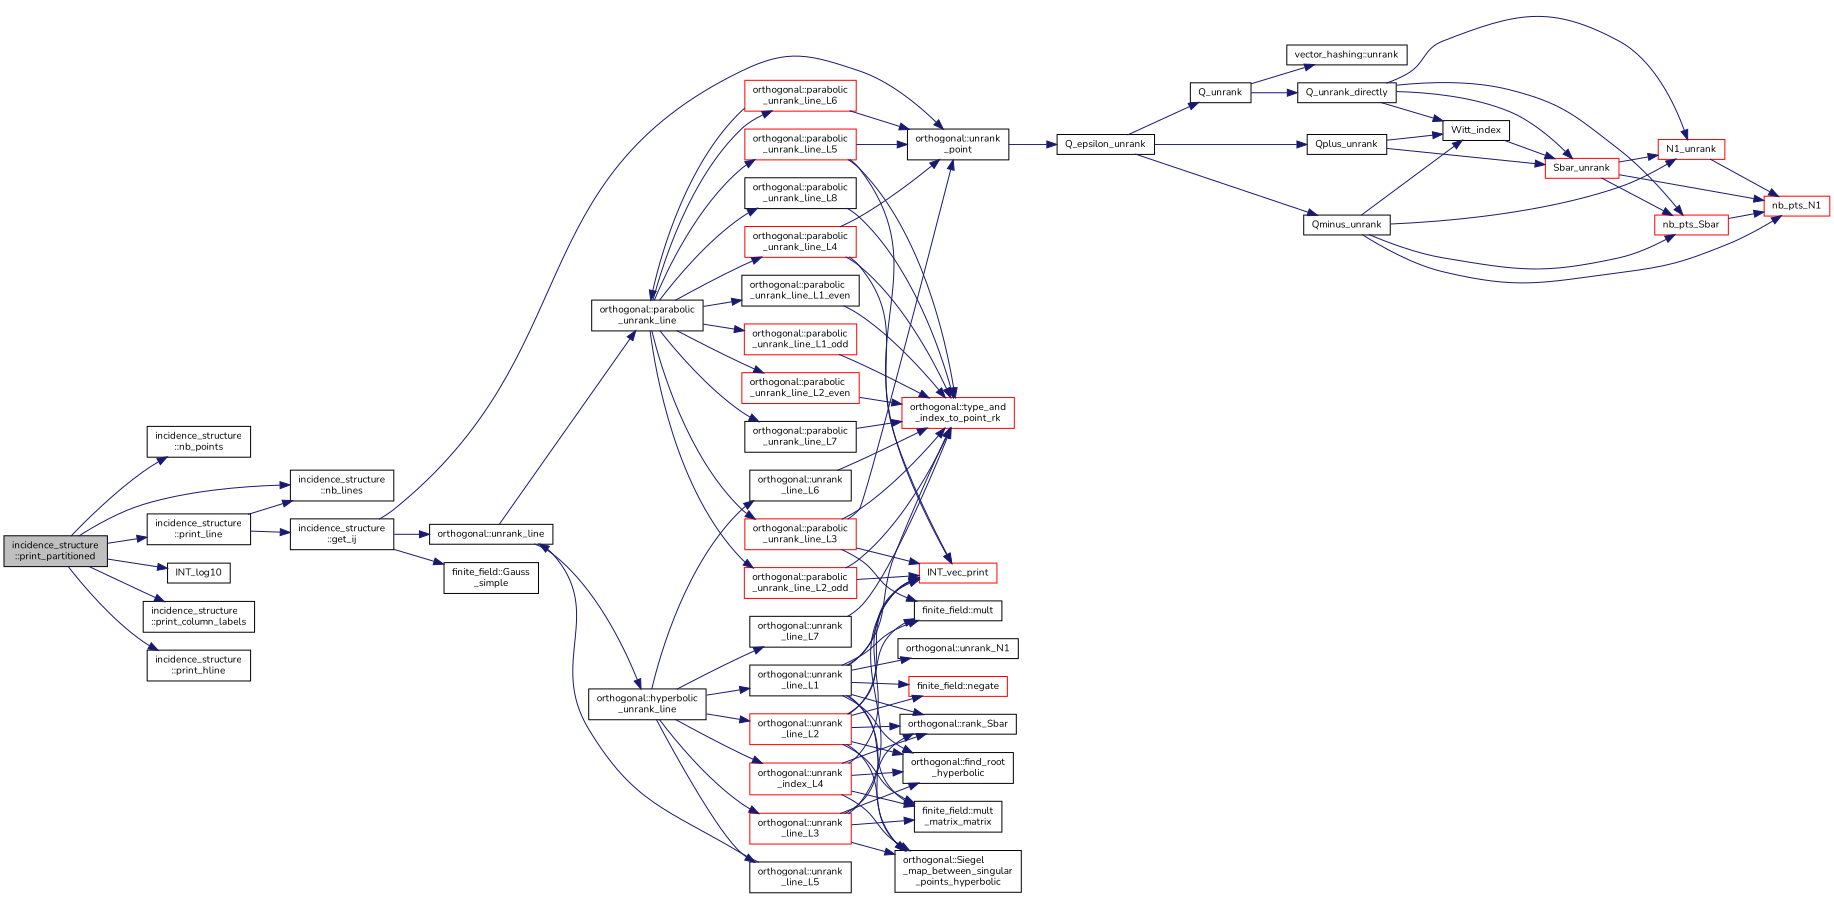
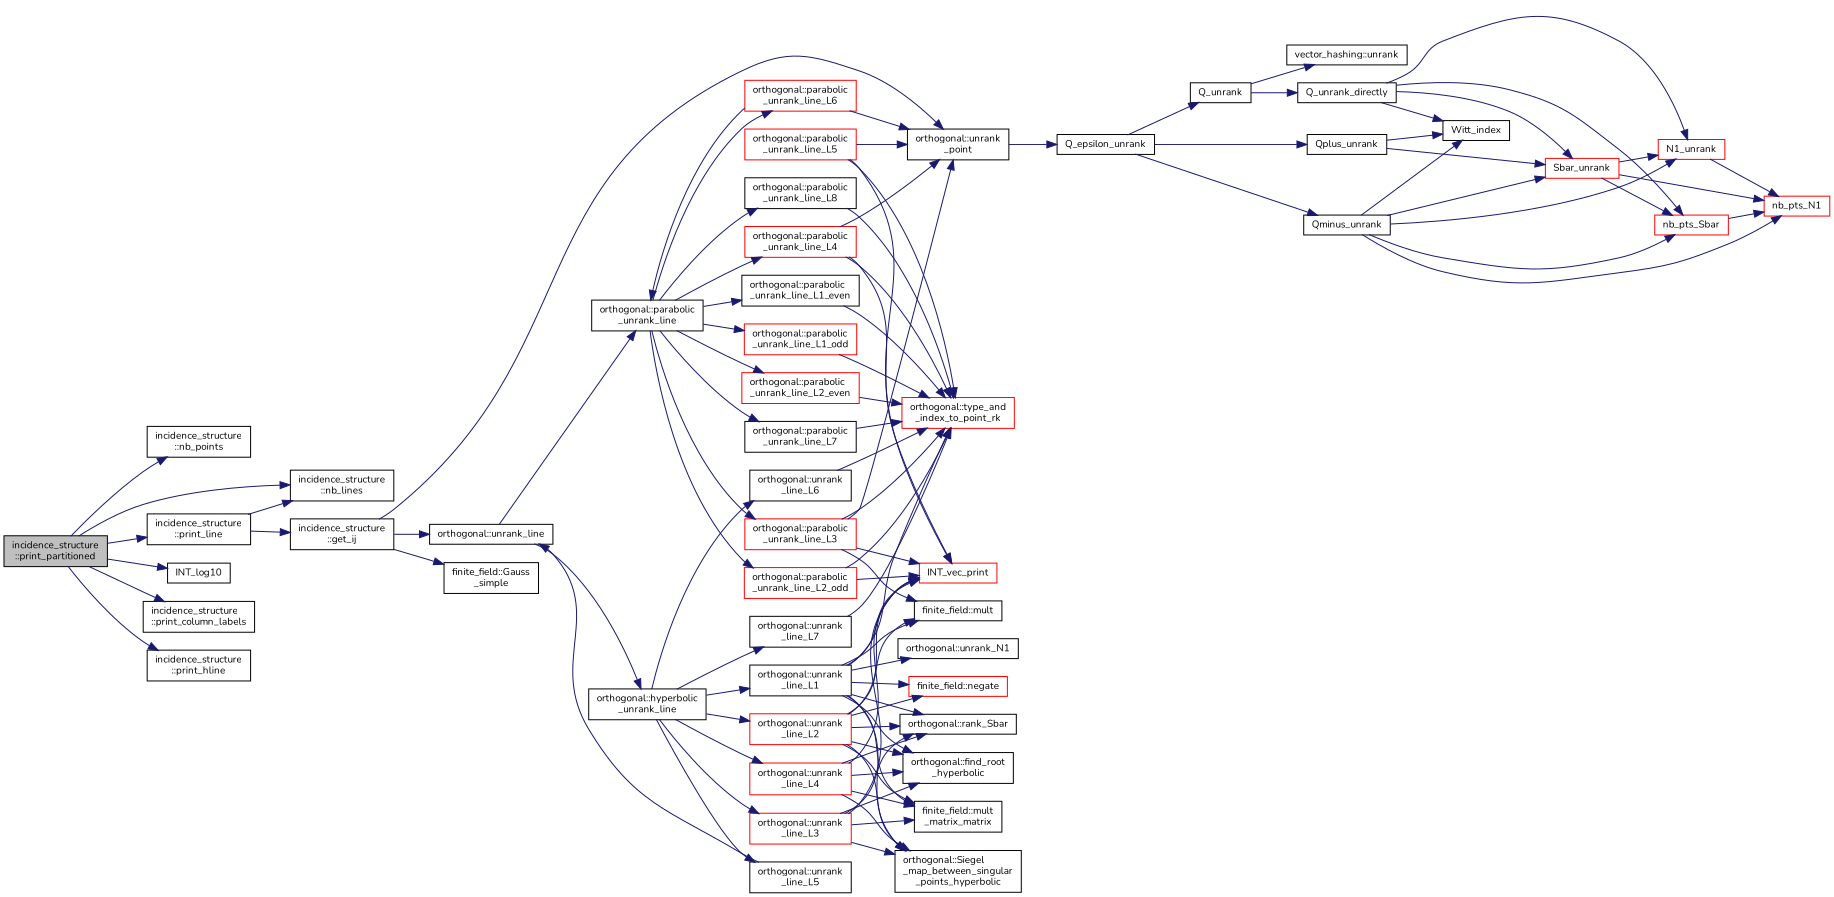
edge "Witt_index" -> "Sbar_unrank": now "Qminus_unrank" -> "Sbar_unrank"
edge "orthogonal::parabolic _unrank_line" -> "orthogonal::parabolic _unrank_line_L5": removed
node "orthogonal::unrank _index_L4": label "orthogonal::unrank _index_L4" -> "orthogonal::unrank _line_L4"
